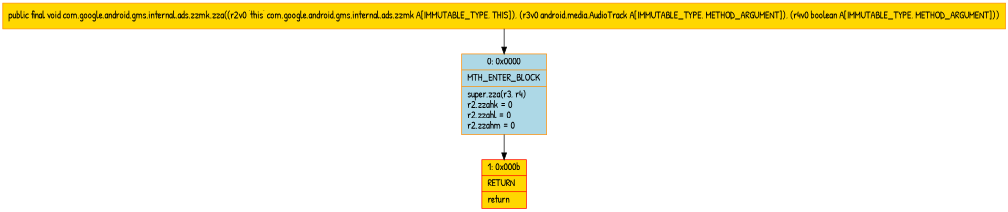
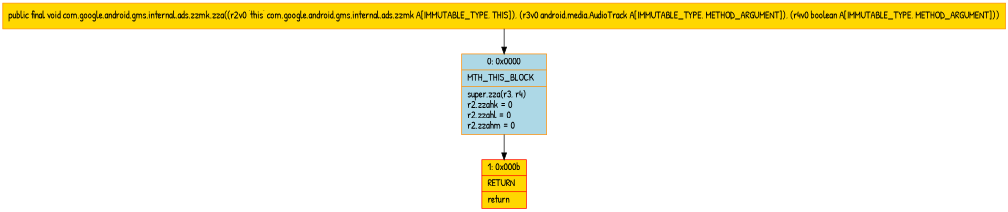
node "0: 0x0000": text "MTH_ENTER_BLOCK" -> "MTH_THIS_BLOCK"
